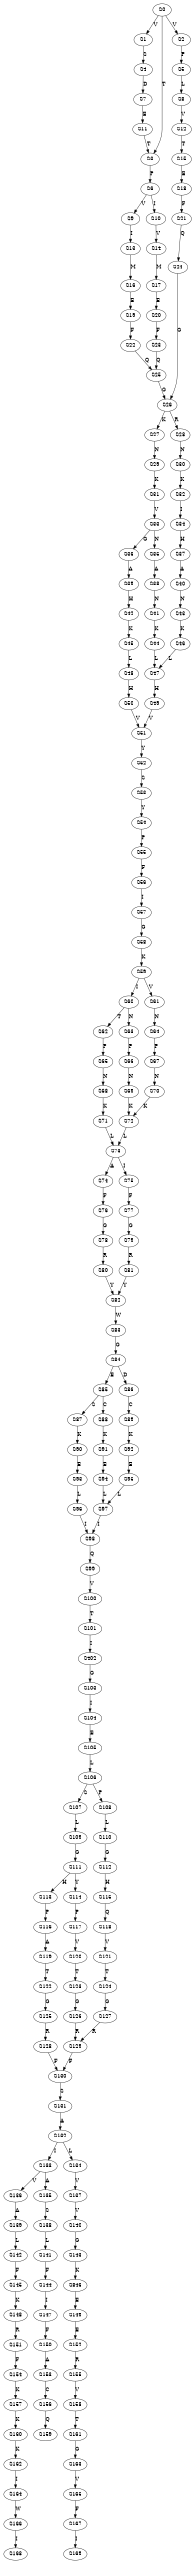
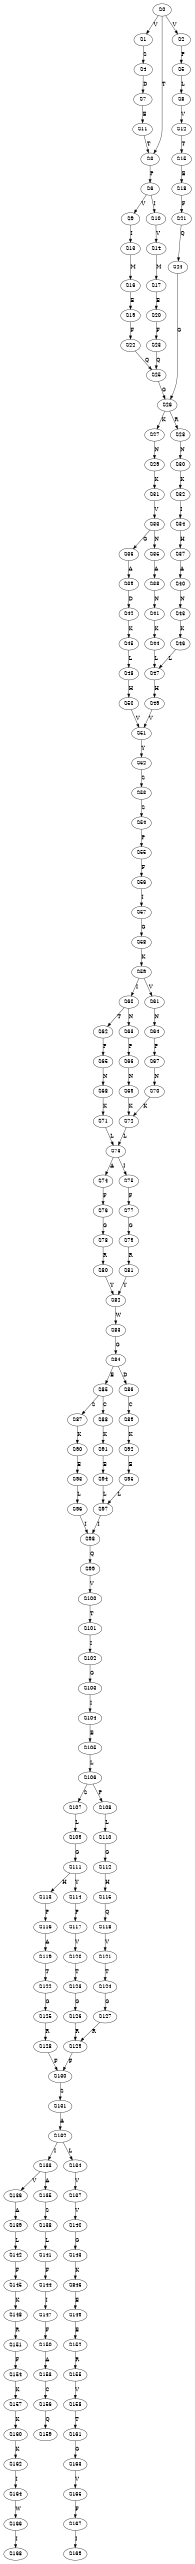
edge "S39" -> "S42": label "H" -> "D"
edge "S53" -> "S54": label "Y" -> "S"
node "S402": label "S402" -> "S102"
